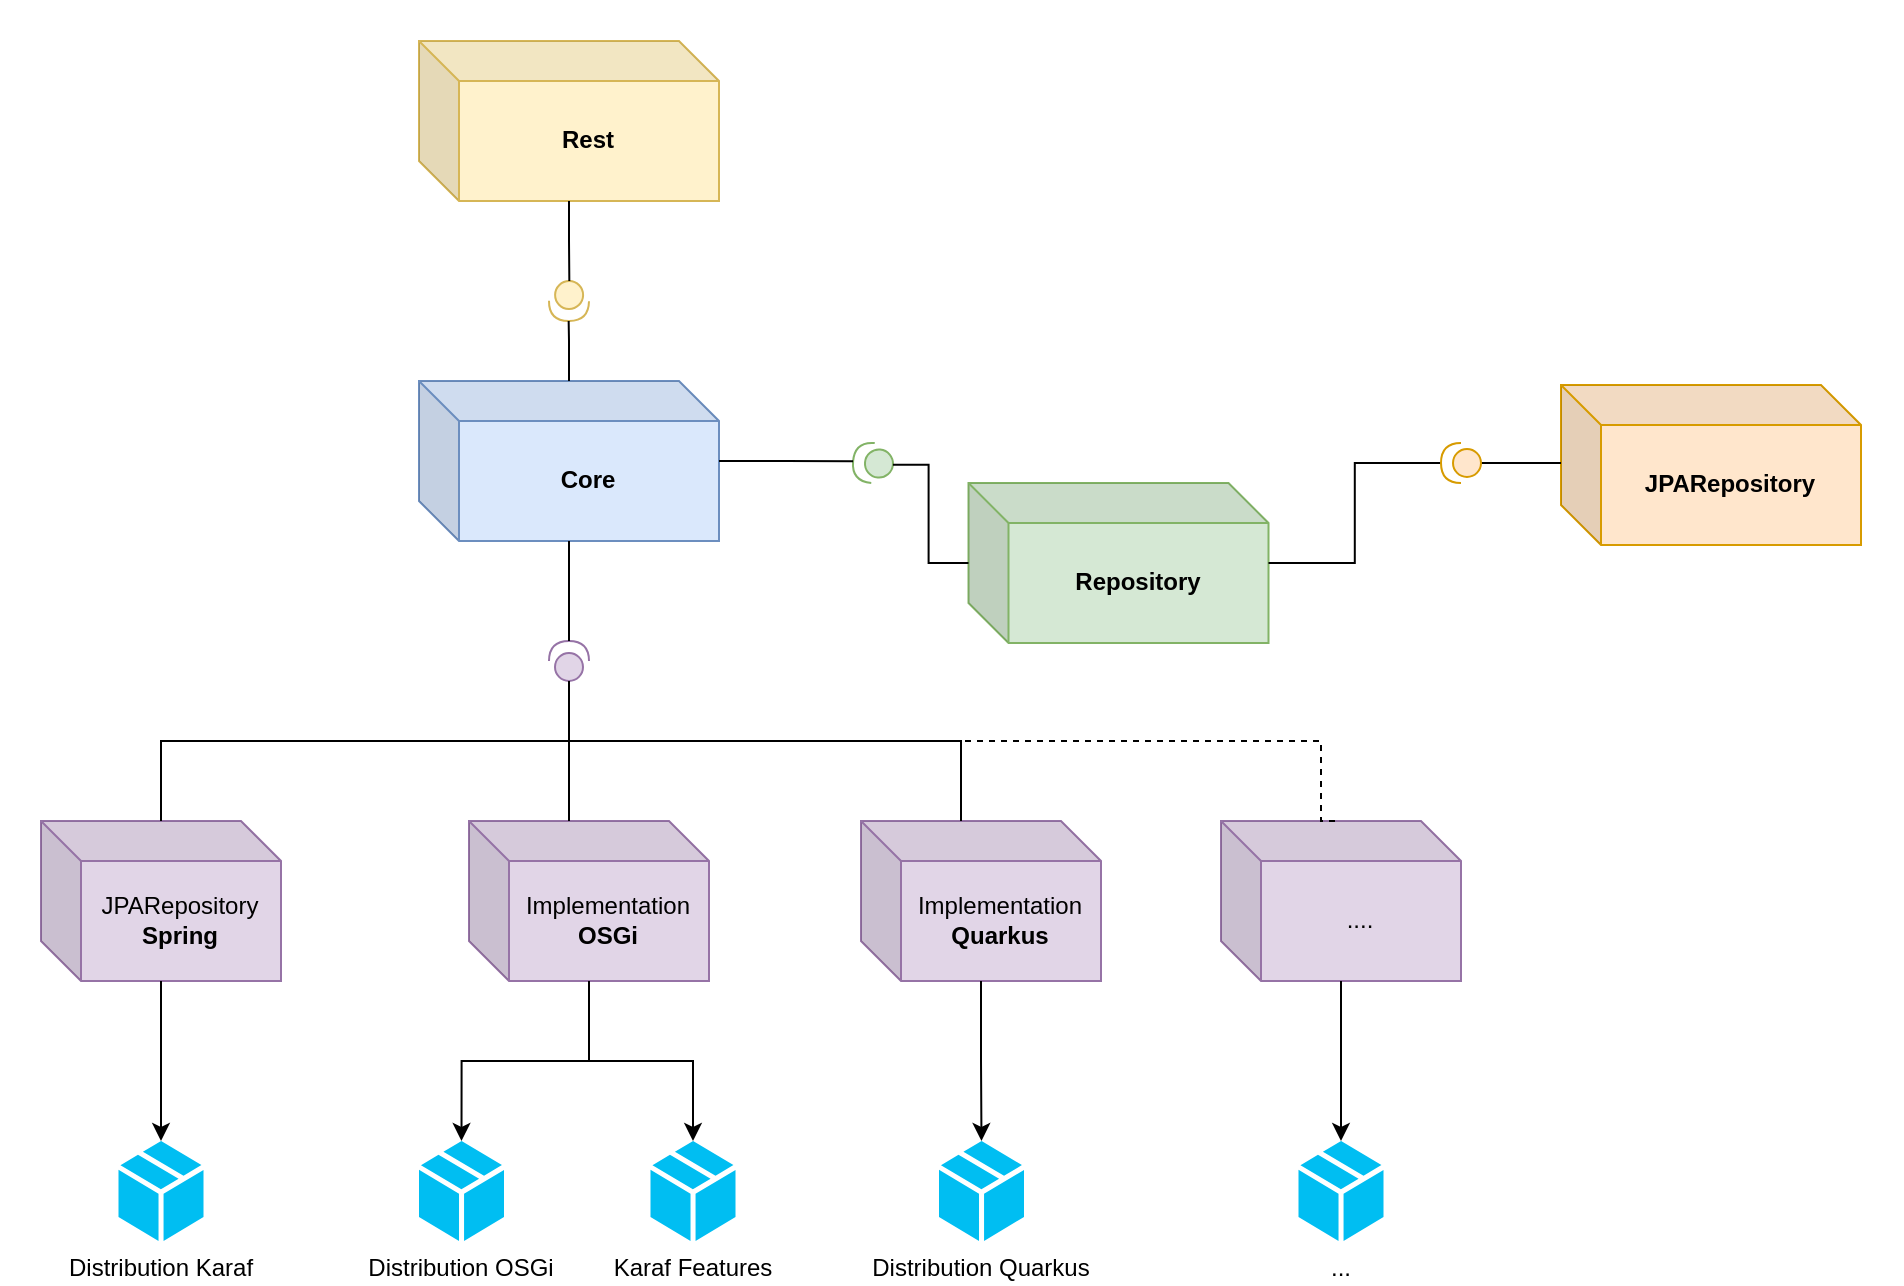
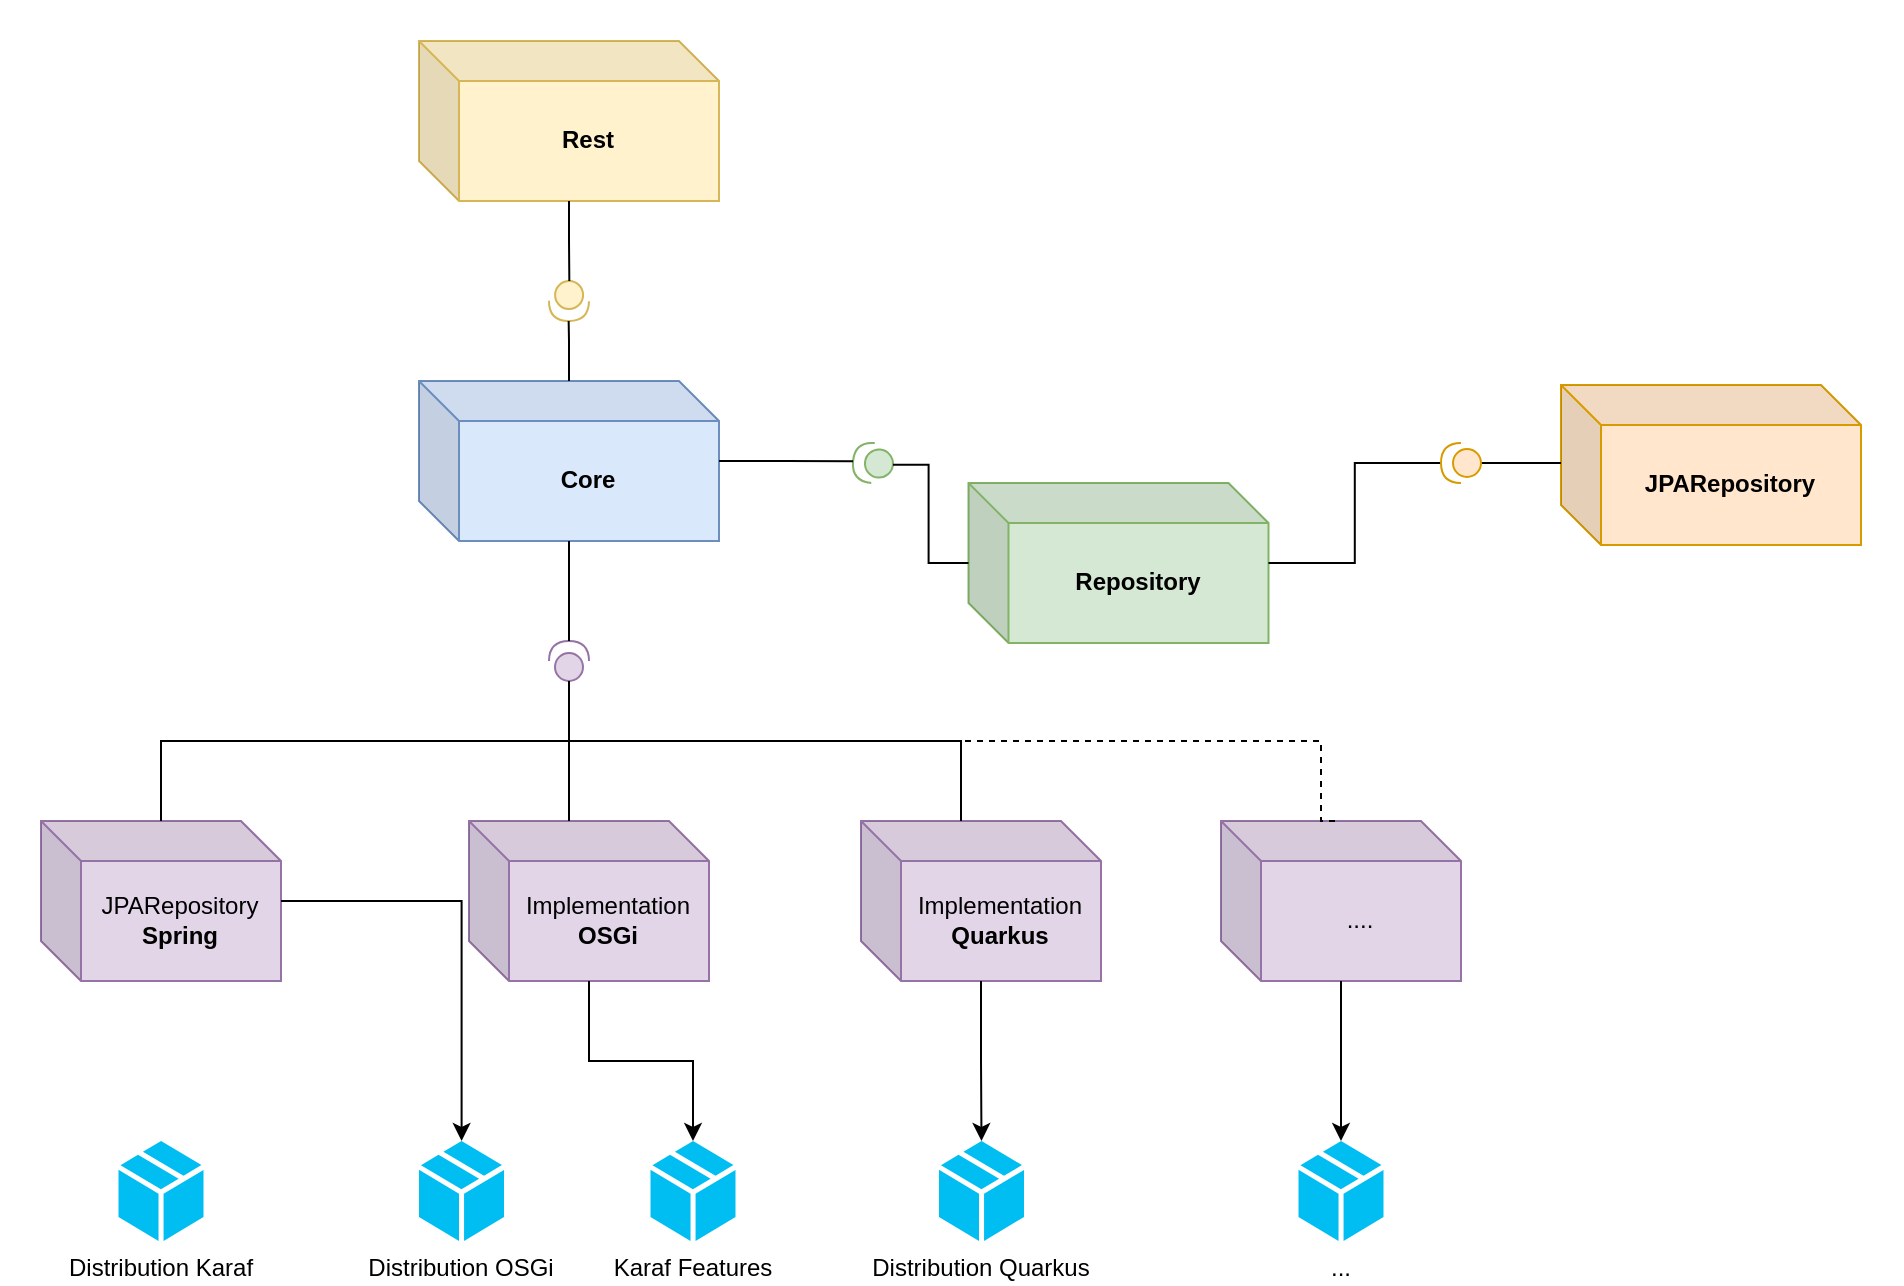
edge "JPARepository Spring" -> "Distribution Karaf": now "JPARepository Spring" -> "Distribution OSGi"
edge "Implementation OSGi" -> "Distribution OSGi": removed
